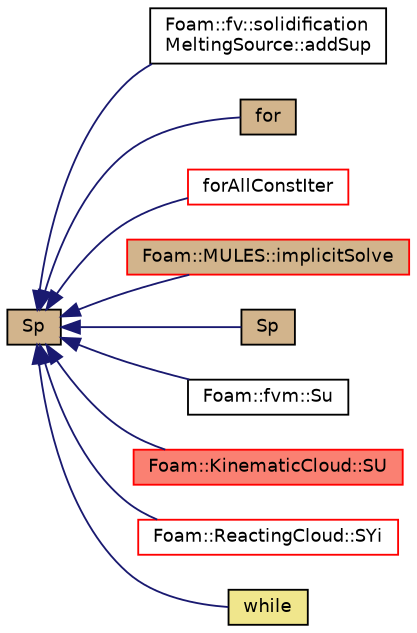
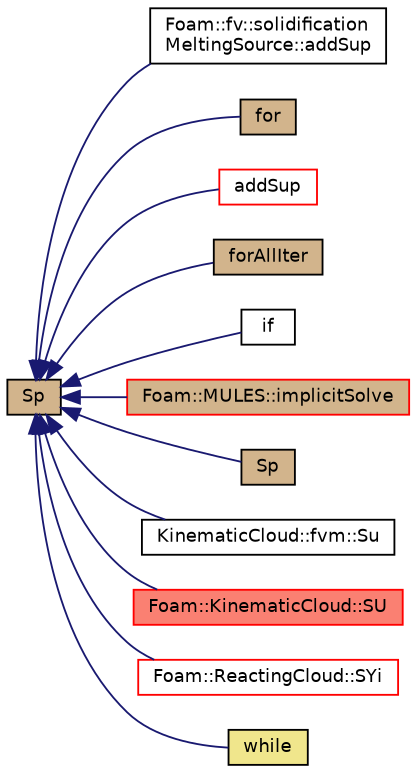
node "forAllConstIter": label "forAllConstIter" -> "addSup"
node "forAllIter": added
node "if": added
node "Foam::fvm::Su": label "Foam::fvm::Su" -> "KinematicCloud::fvm::Su"
